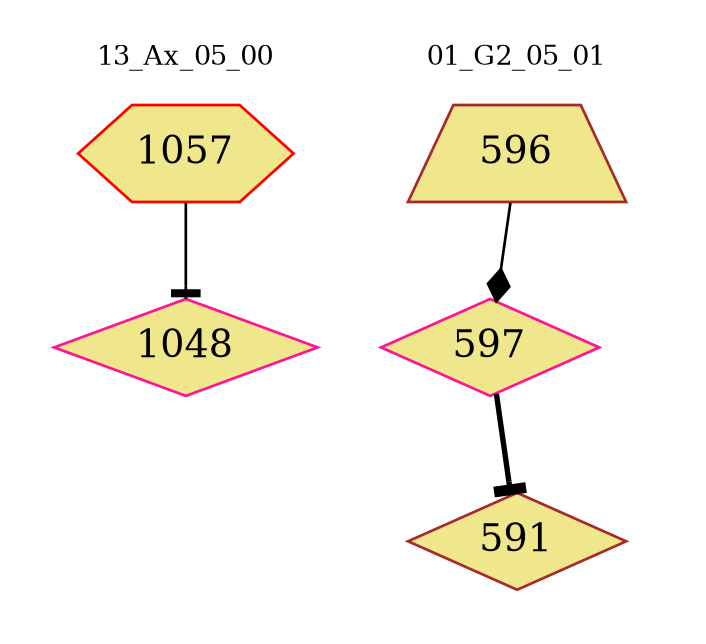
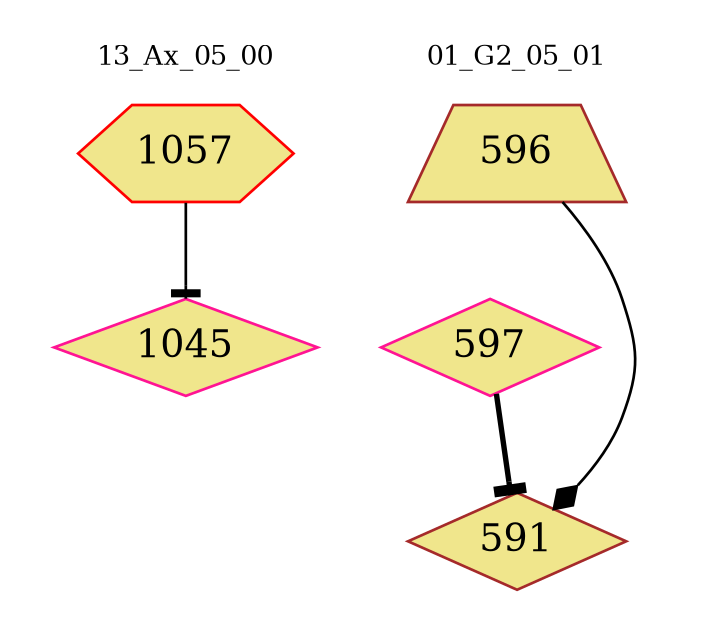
edge "596" -> "597": now "596" -> "591"
node "1048": label "1048" -> "1045"
